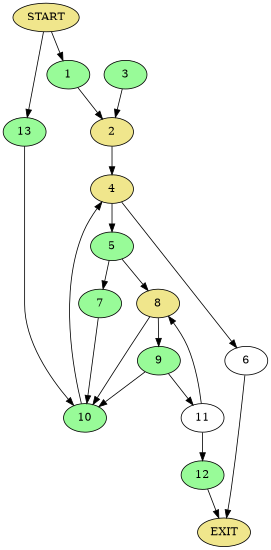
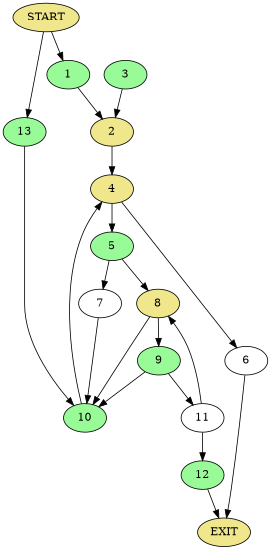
node "7": fillcolor palegreen -> white
